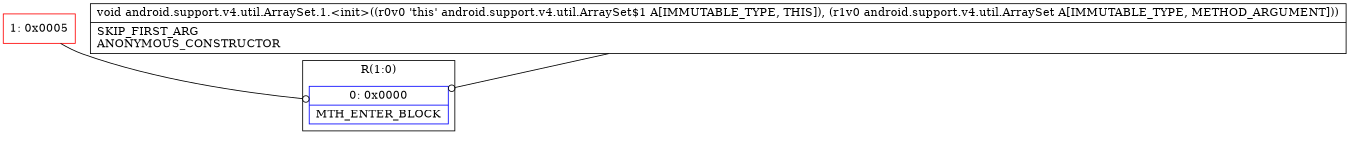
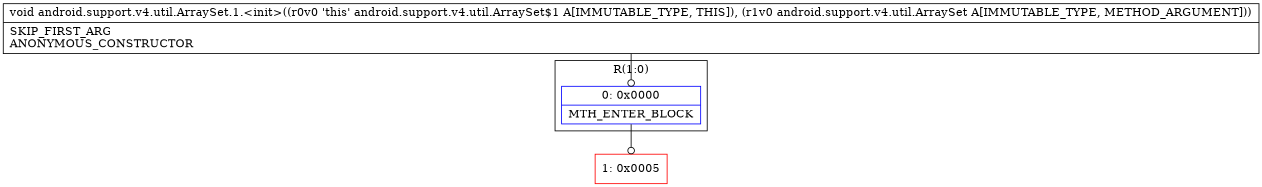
edge "1: 0x0005" -> "0: 0x0000": reversed
